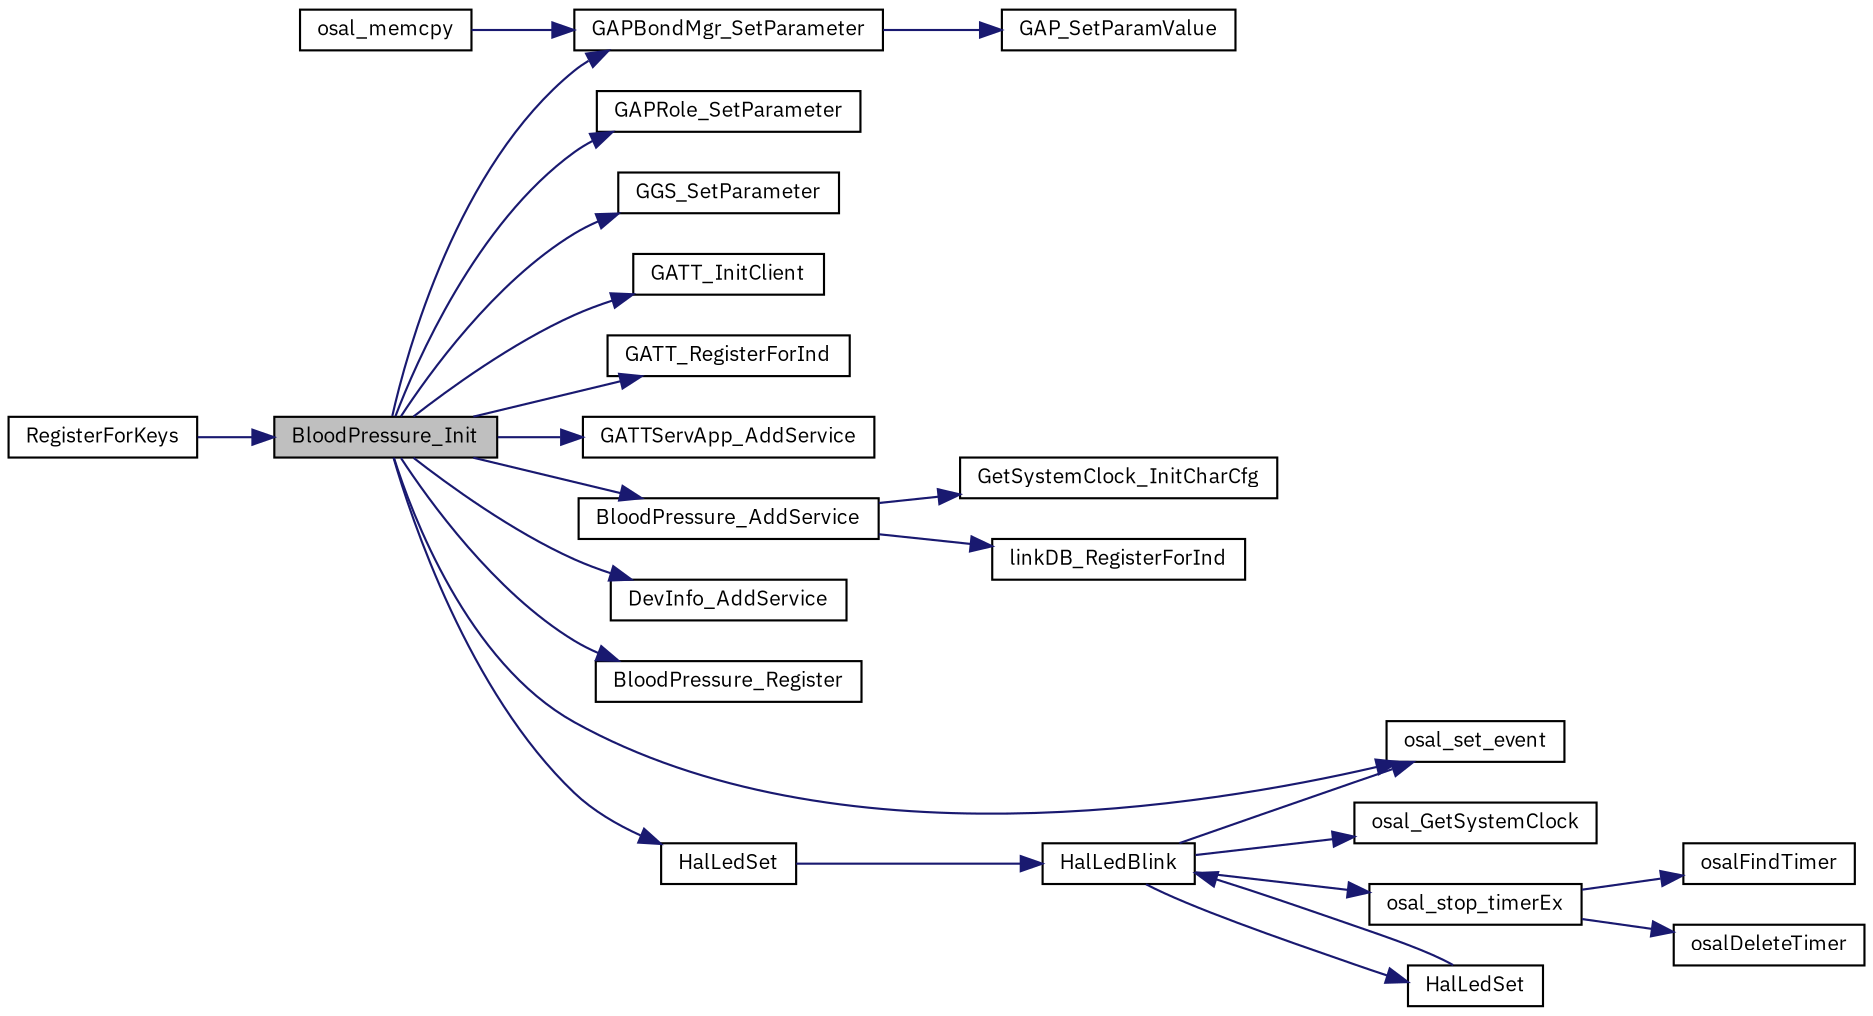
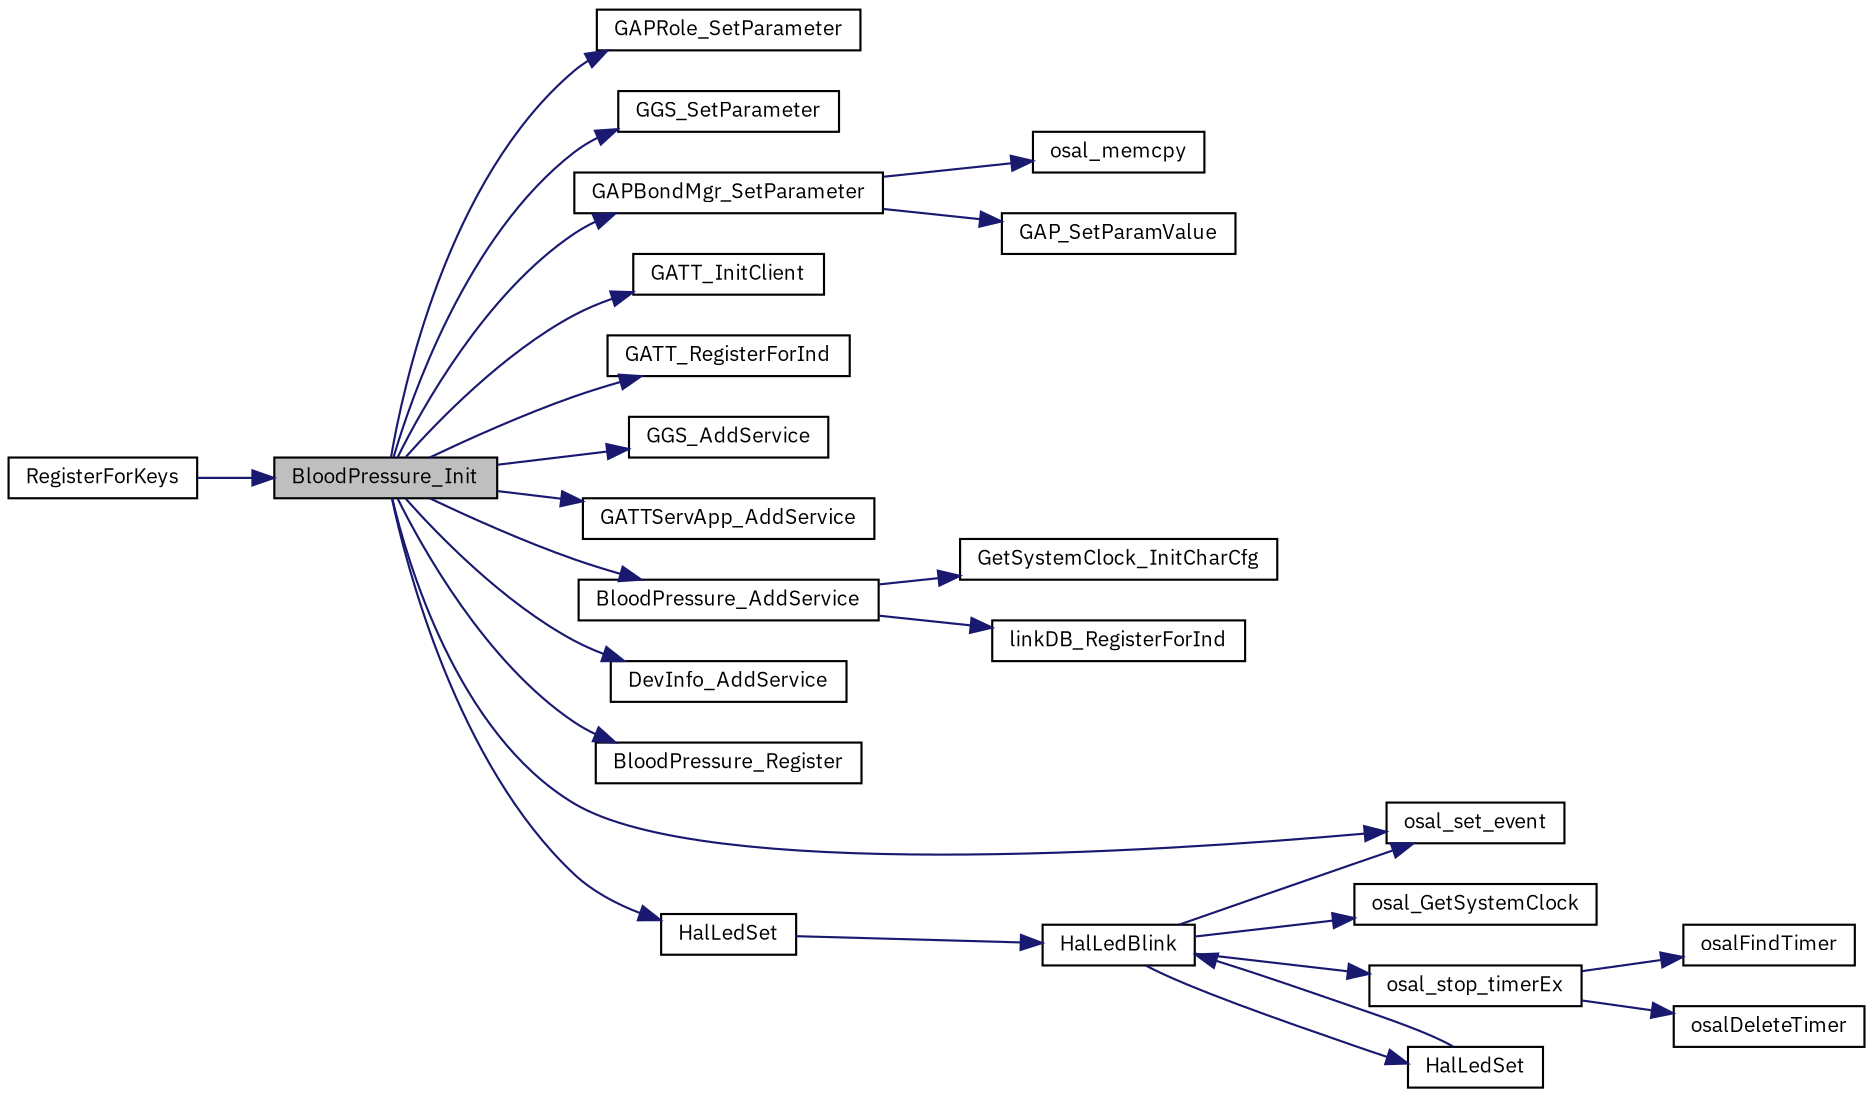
edge "osal_memcpy" -> "GAPBondMgr_SetParameter": reversed
node "GGS_AddService": added
